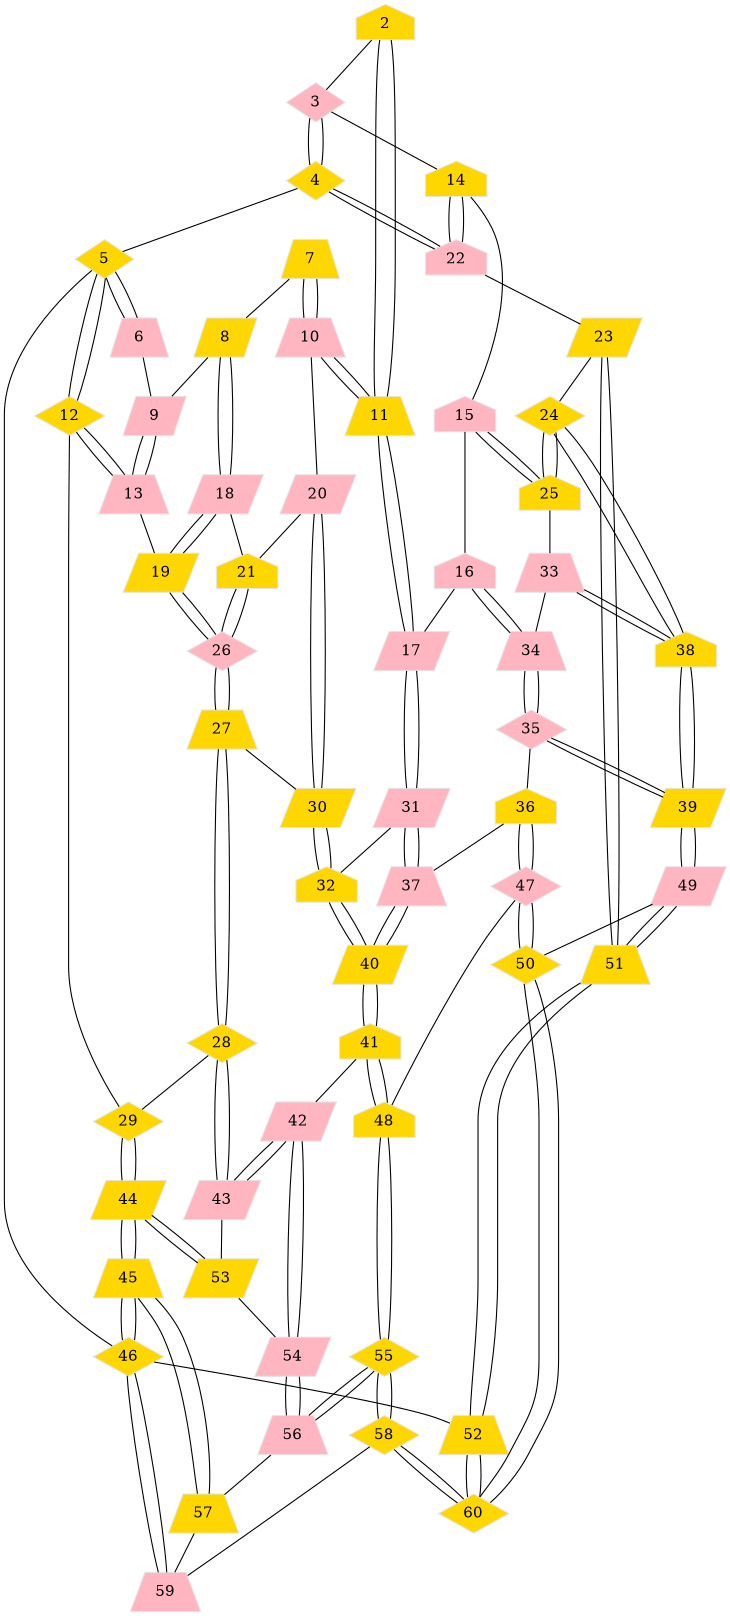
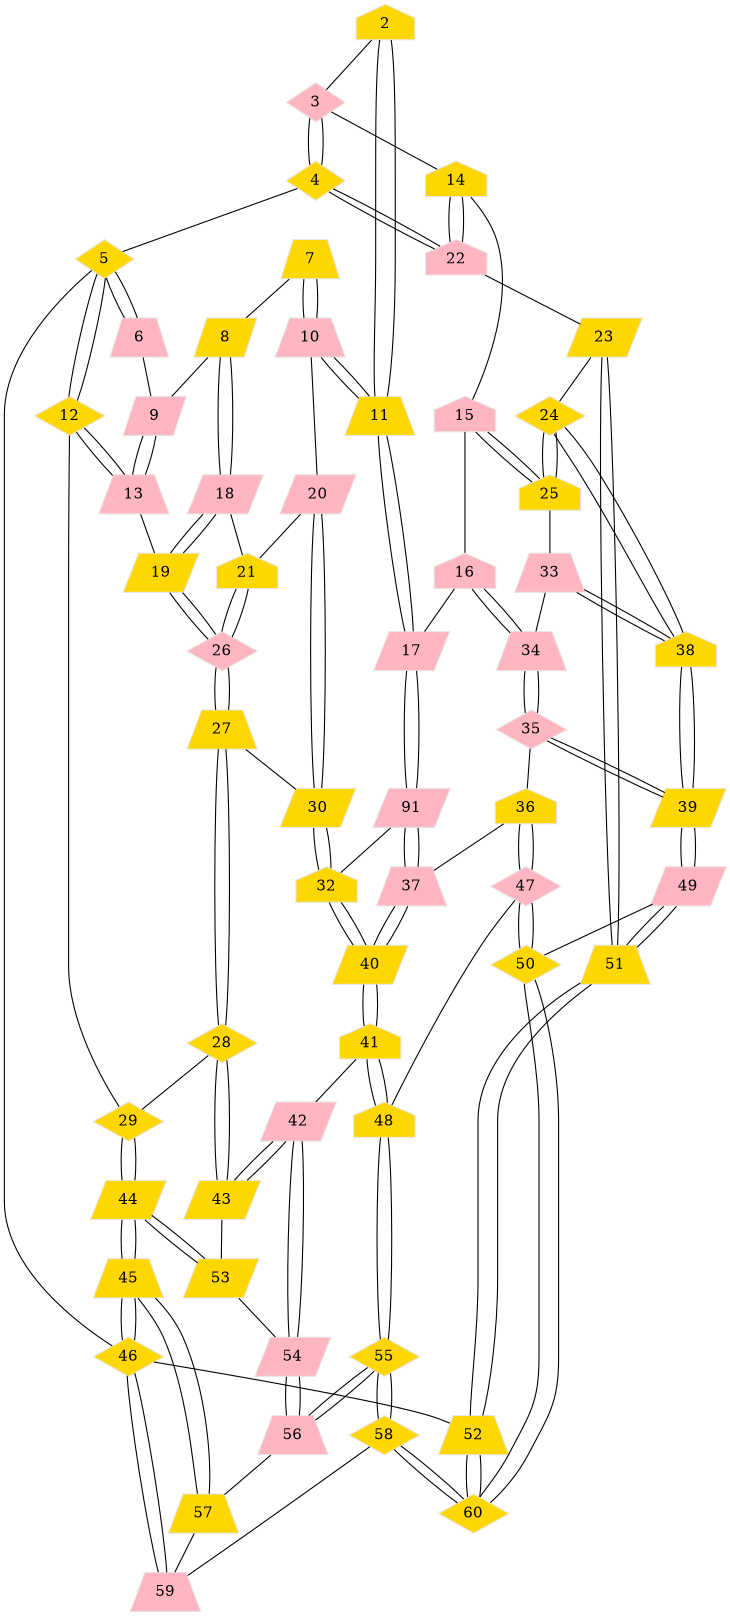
node "31": label "31" -> "91"
node "43": fillcolor lightpink -> gold
